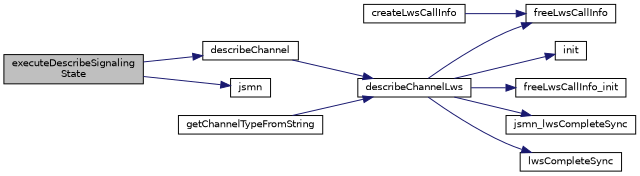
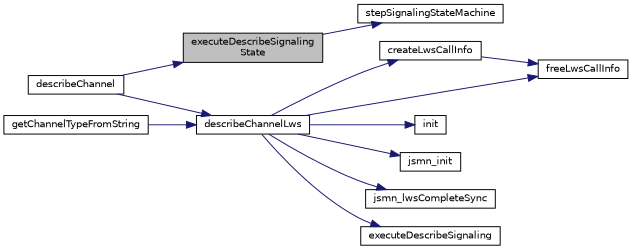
edge "executeDescribeSignaling State" -> "describeChannel": reversed
edge "describeChannelLws" -> "createLwsCallInfo": added
node "jsmn": label "jsmn" -> "stepSignalingStateMachine"
node "freeLwsCallInfo_init": label "freeLwsCallInfo_init" -> "jsmn_init"
node "lwsCompleteSync": label "lwsCompleteSync" -> "executeDescribeSignaling"
